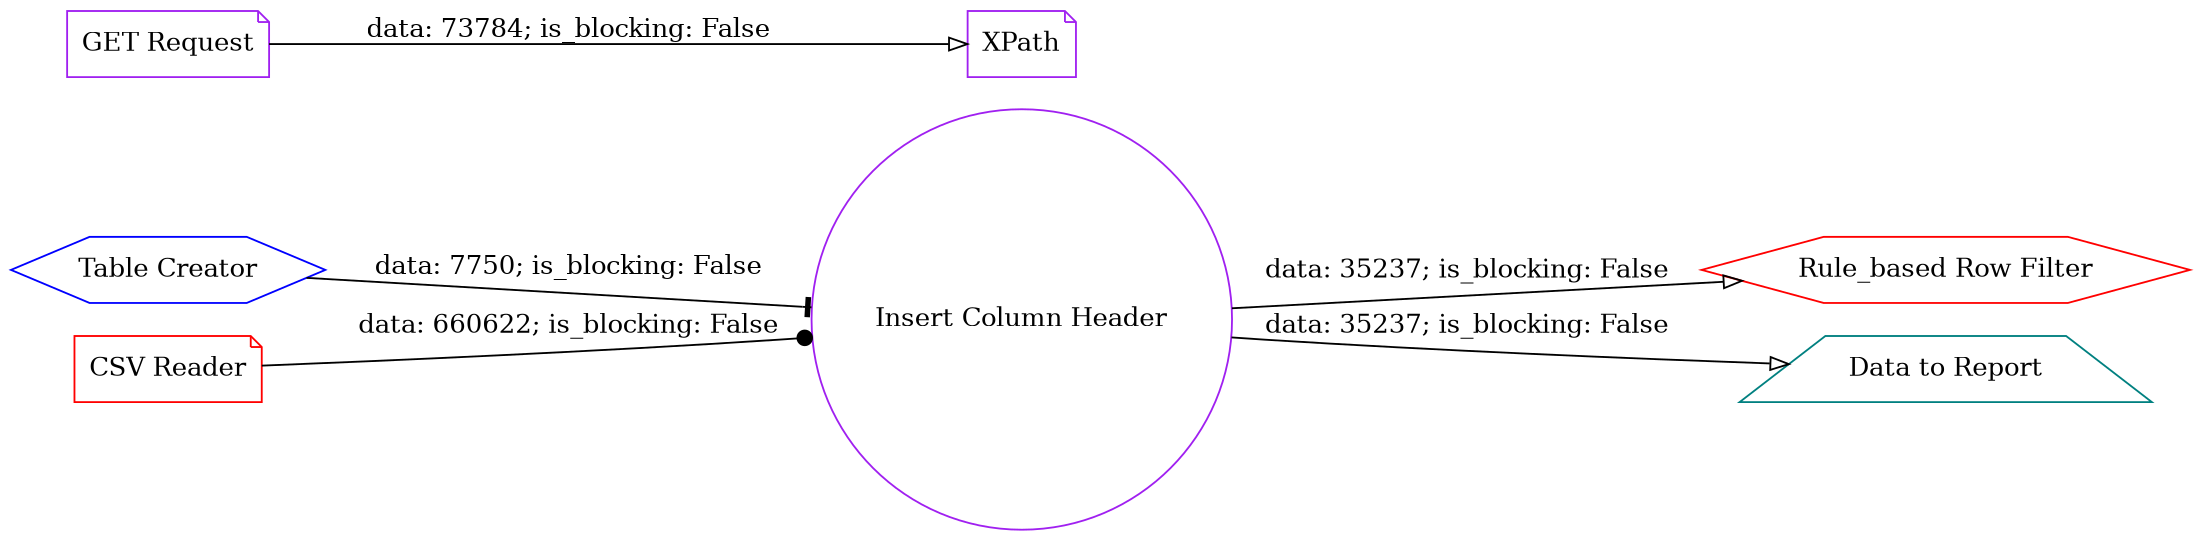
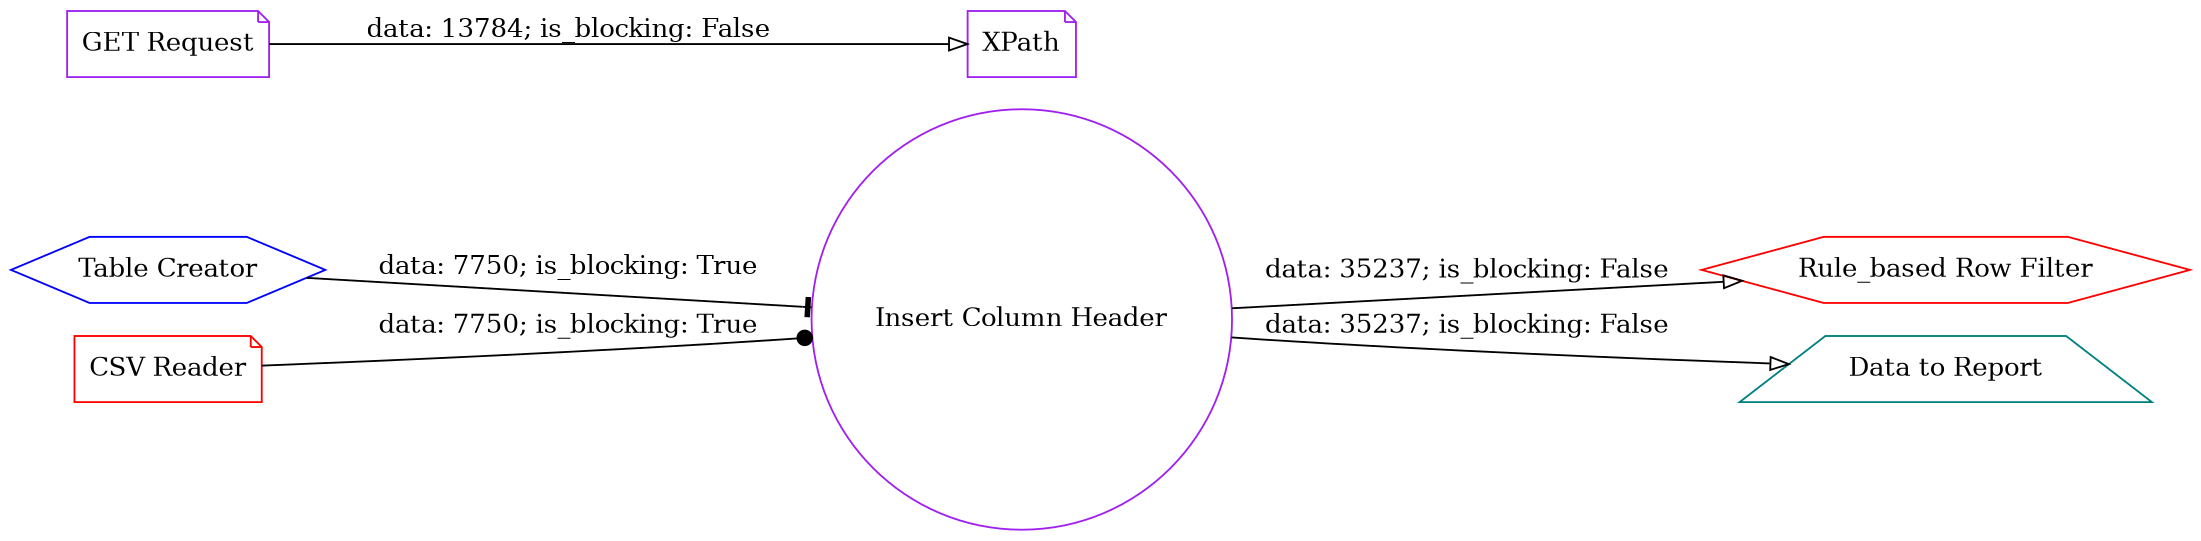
edge "GET Request" -> "XPath": label "data: 73784; is_blocking: False" -> "data: 13784; is_blocking: False"
edge "Table Creator" -> "Insert Column Header": label "data: 7750; is_blocking: False" -> "data: 7750; is_blocking: True"
edge "CSV Reader" -> "Insert Column Header": label "data: 660622; is_blocking: False" -> "data: 7750; is_blocking: True"
